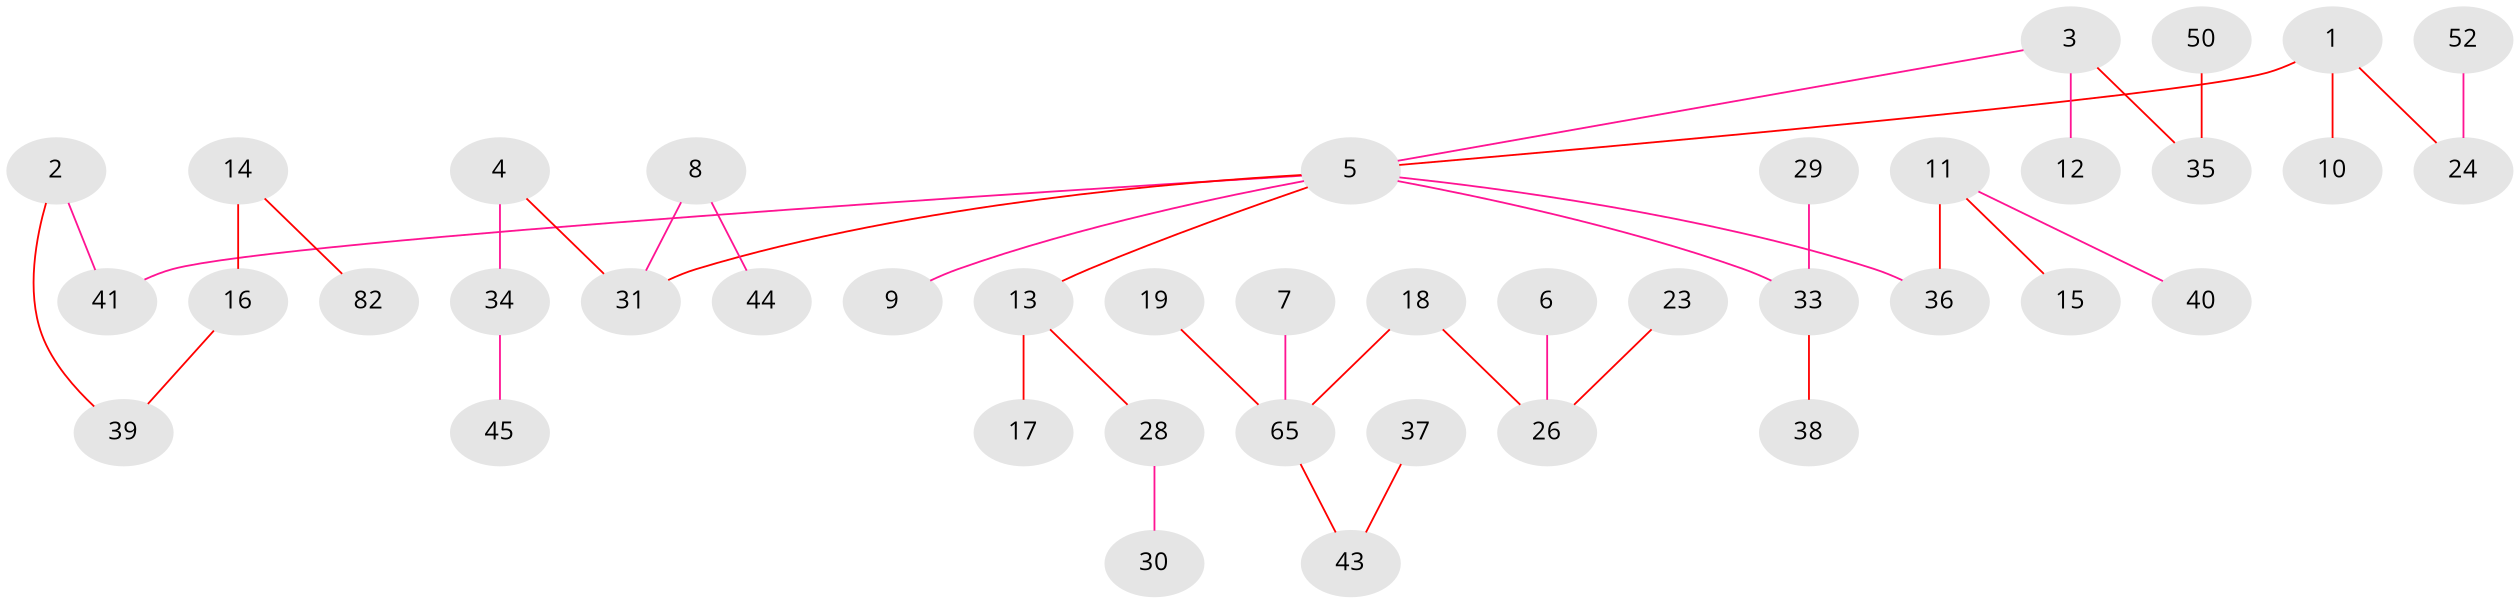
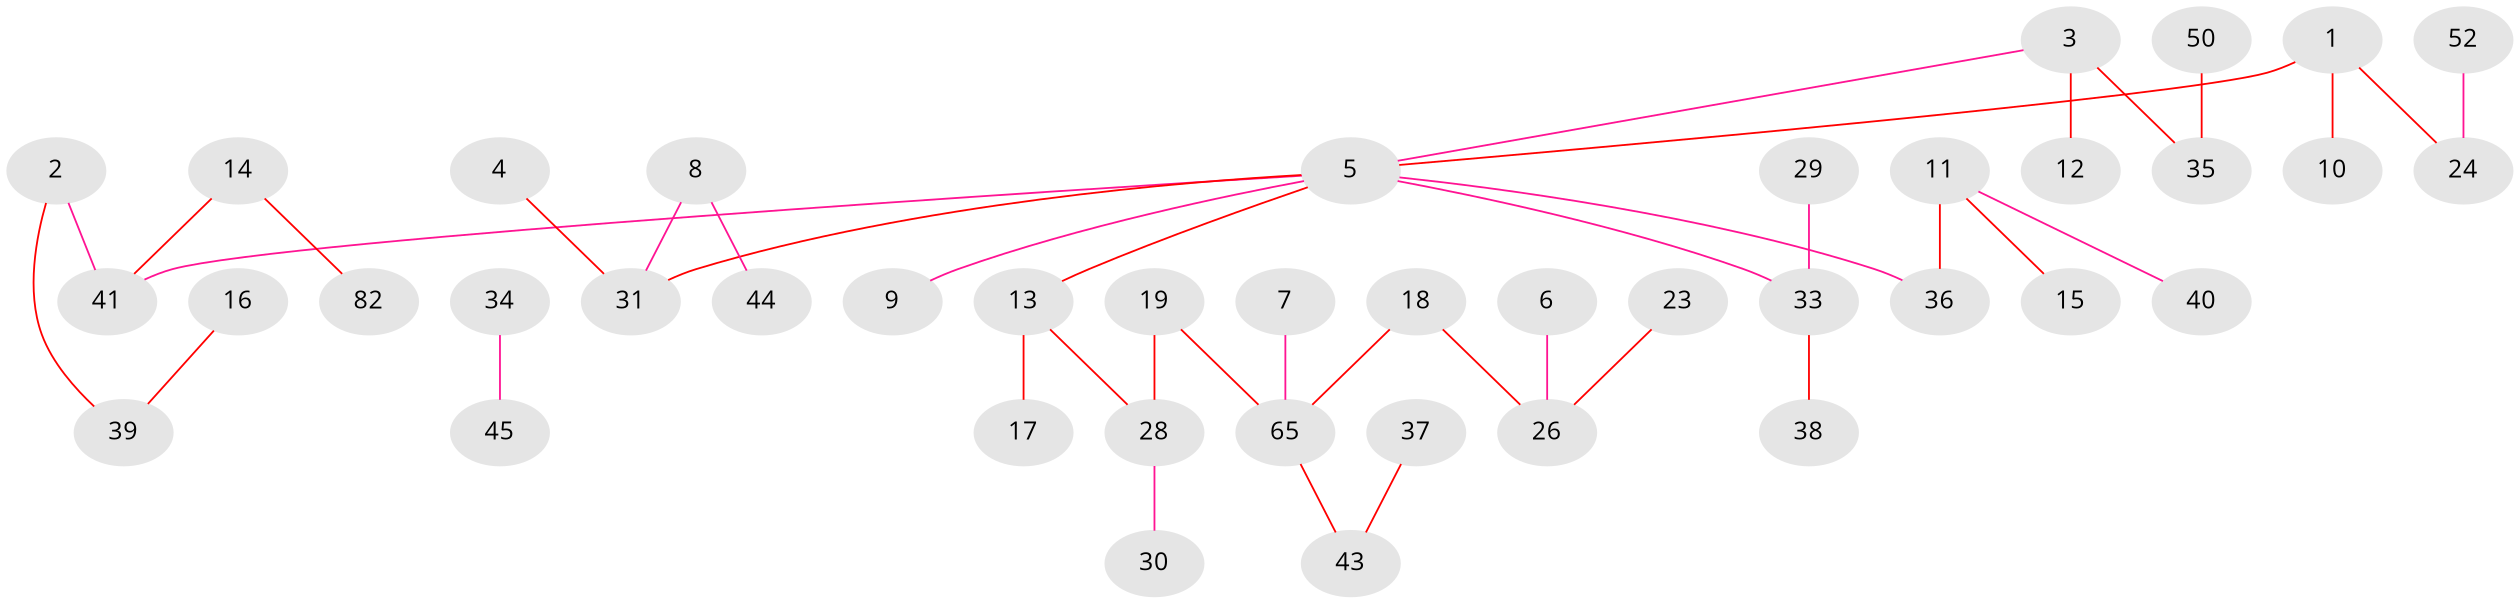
edge "3" -- "12": color deeppink -> red
edge "14" -- "16": now "14" -- "41"
edge "4" -- "34": removed
edge "19" -- "28": added
